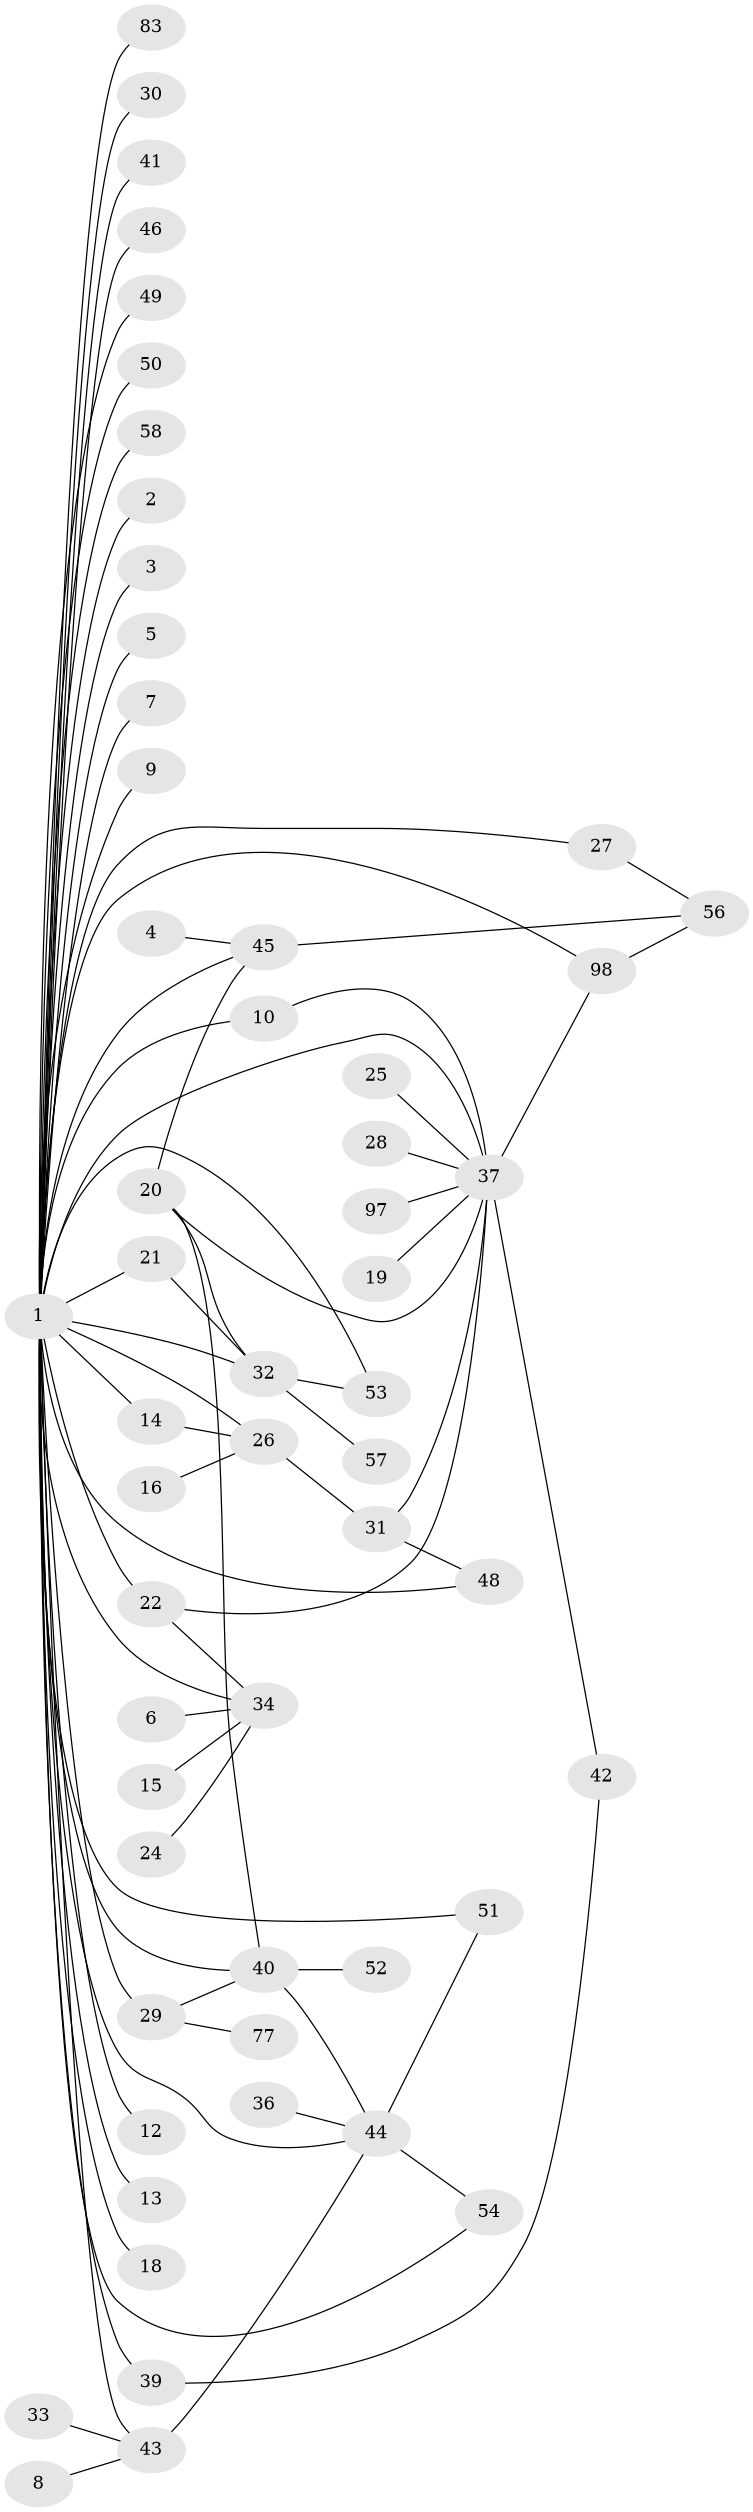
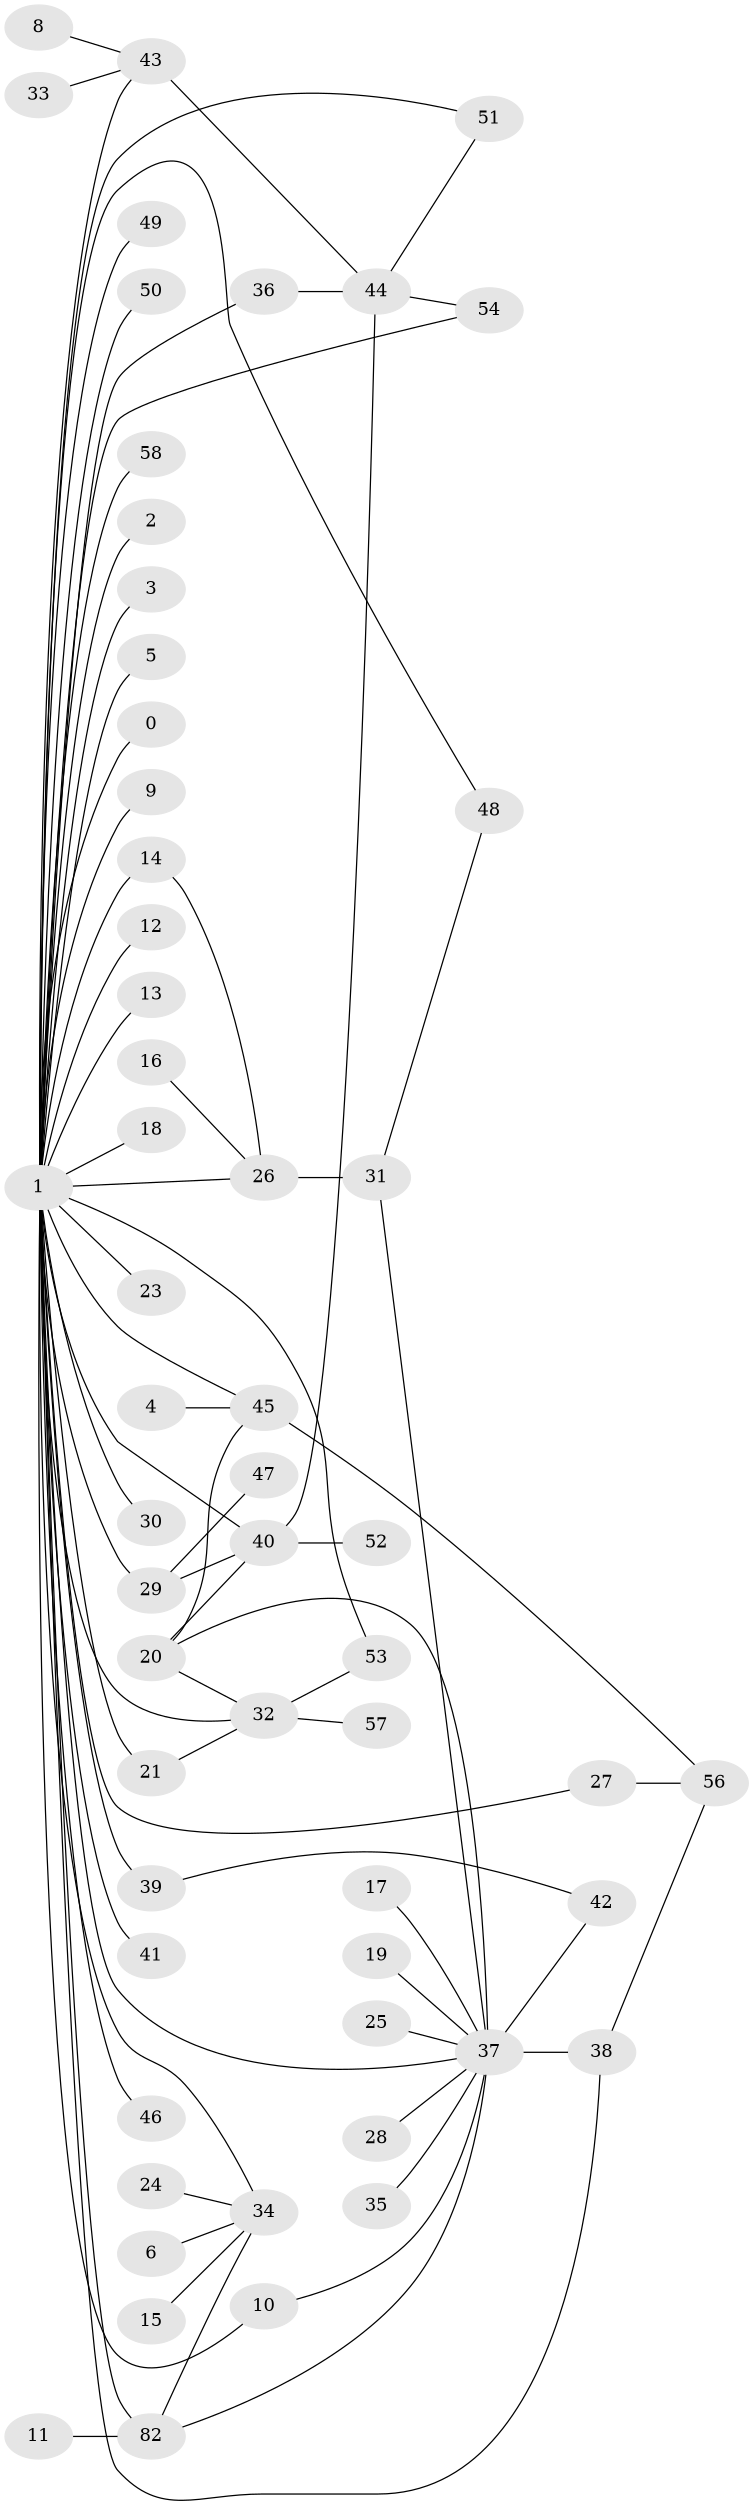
node "83": label "83" -> "23"
node "7": label "7" -> "0"
node "98": label "98" -> "38"
node "97": label "97" -> "17"
node "22": label "22" -> "82"
edge "1" -- "44": now "1" -- "36"
node "77": label "77" -> "47"
node "35": added
node "11": added
